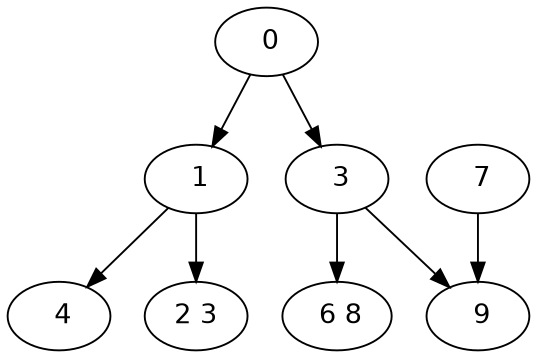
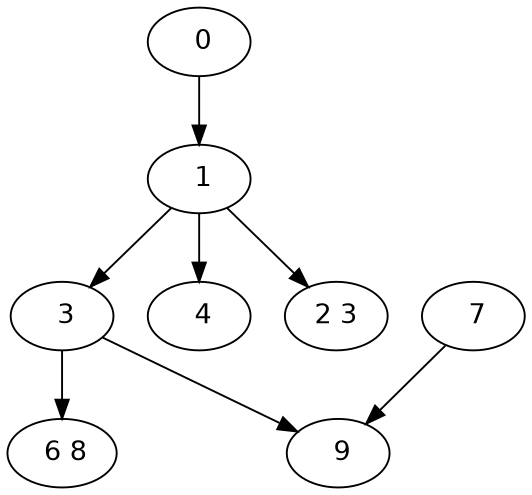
edge "0" -> "3": now "1" -> "3"
